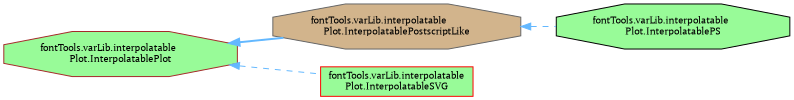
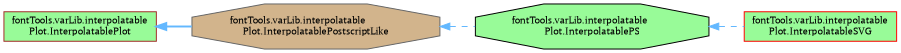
node "fontTools.varLib.interpolatable Plot.InterpolatablePlot": shape octagon -> box
edge "fontTools.varLib.interpolatable Plot.InterpolatableSVG" -> "fontTools.varLib.interpolatable Plot.InterpolatablePlot": now "fontTools.varLib.interpolatable Plot.InterpolatableSVG" -> "fontTools.varLib.interpolatable Plot.InterpolatablePS"
